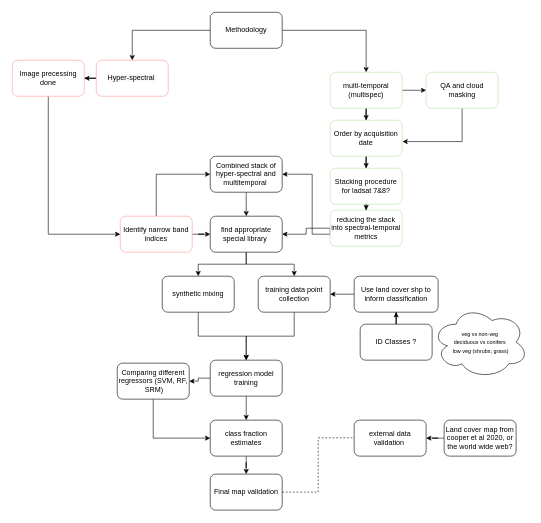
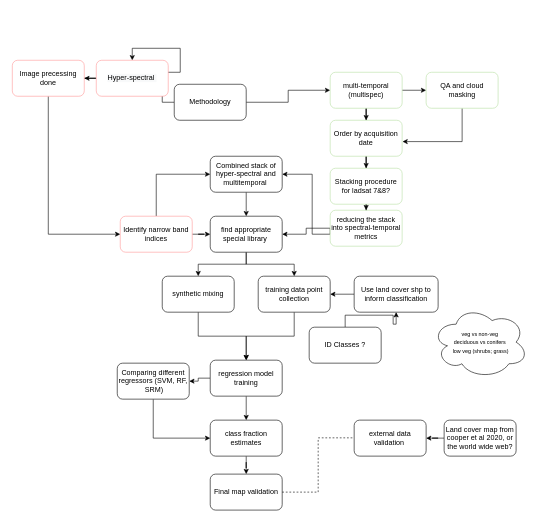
node "Methodology": moved (246, 30) -> (210, 102)
node "ID Classes ?": moved (396, 342) -> (345, 345)
